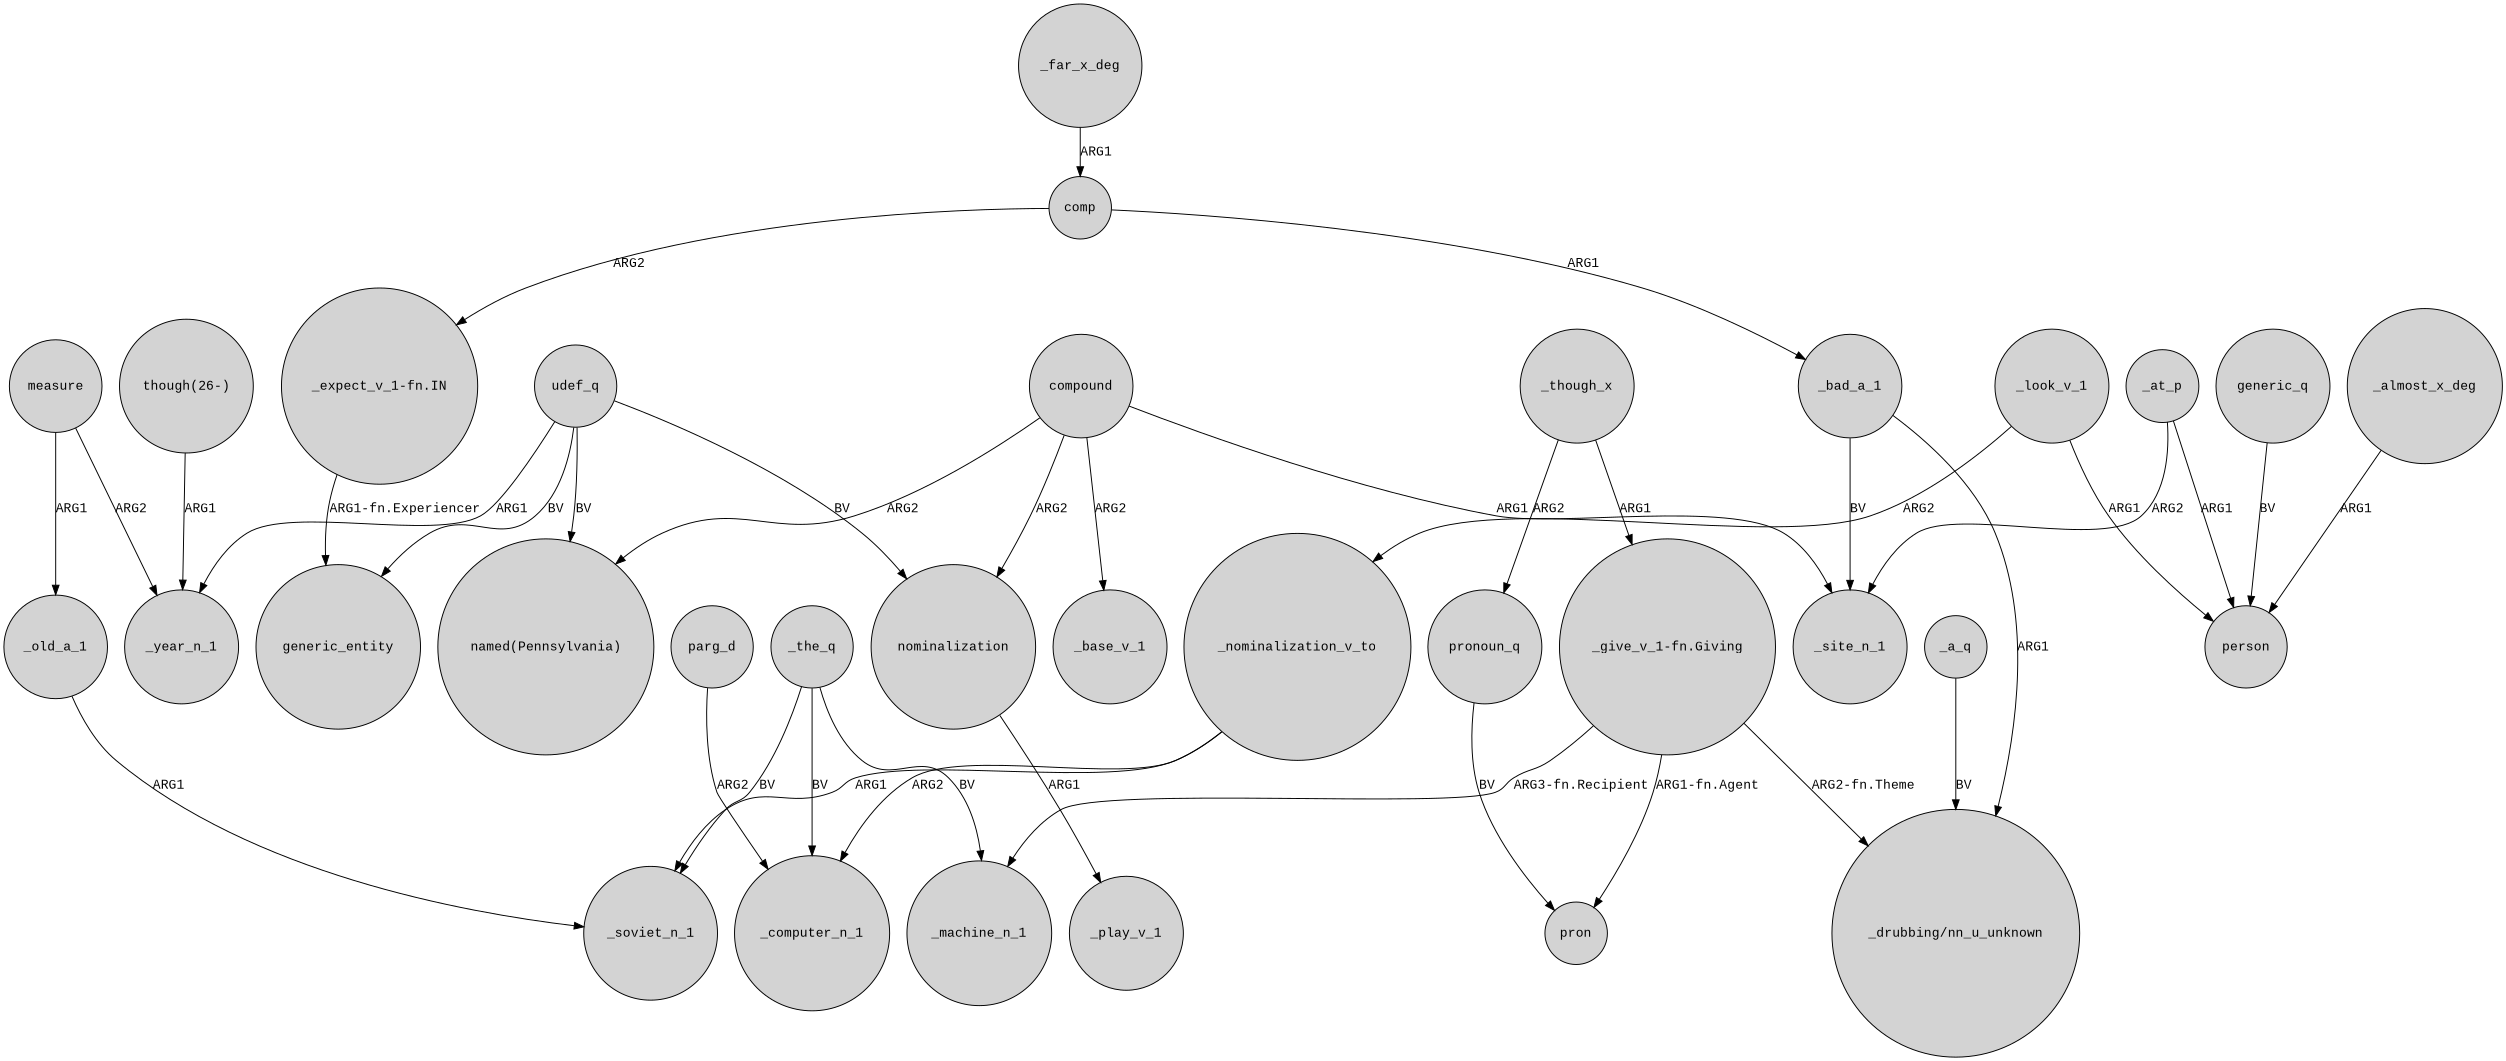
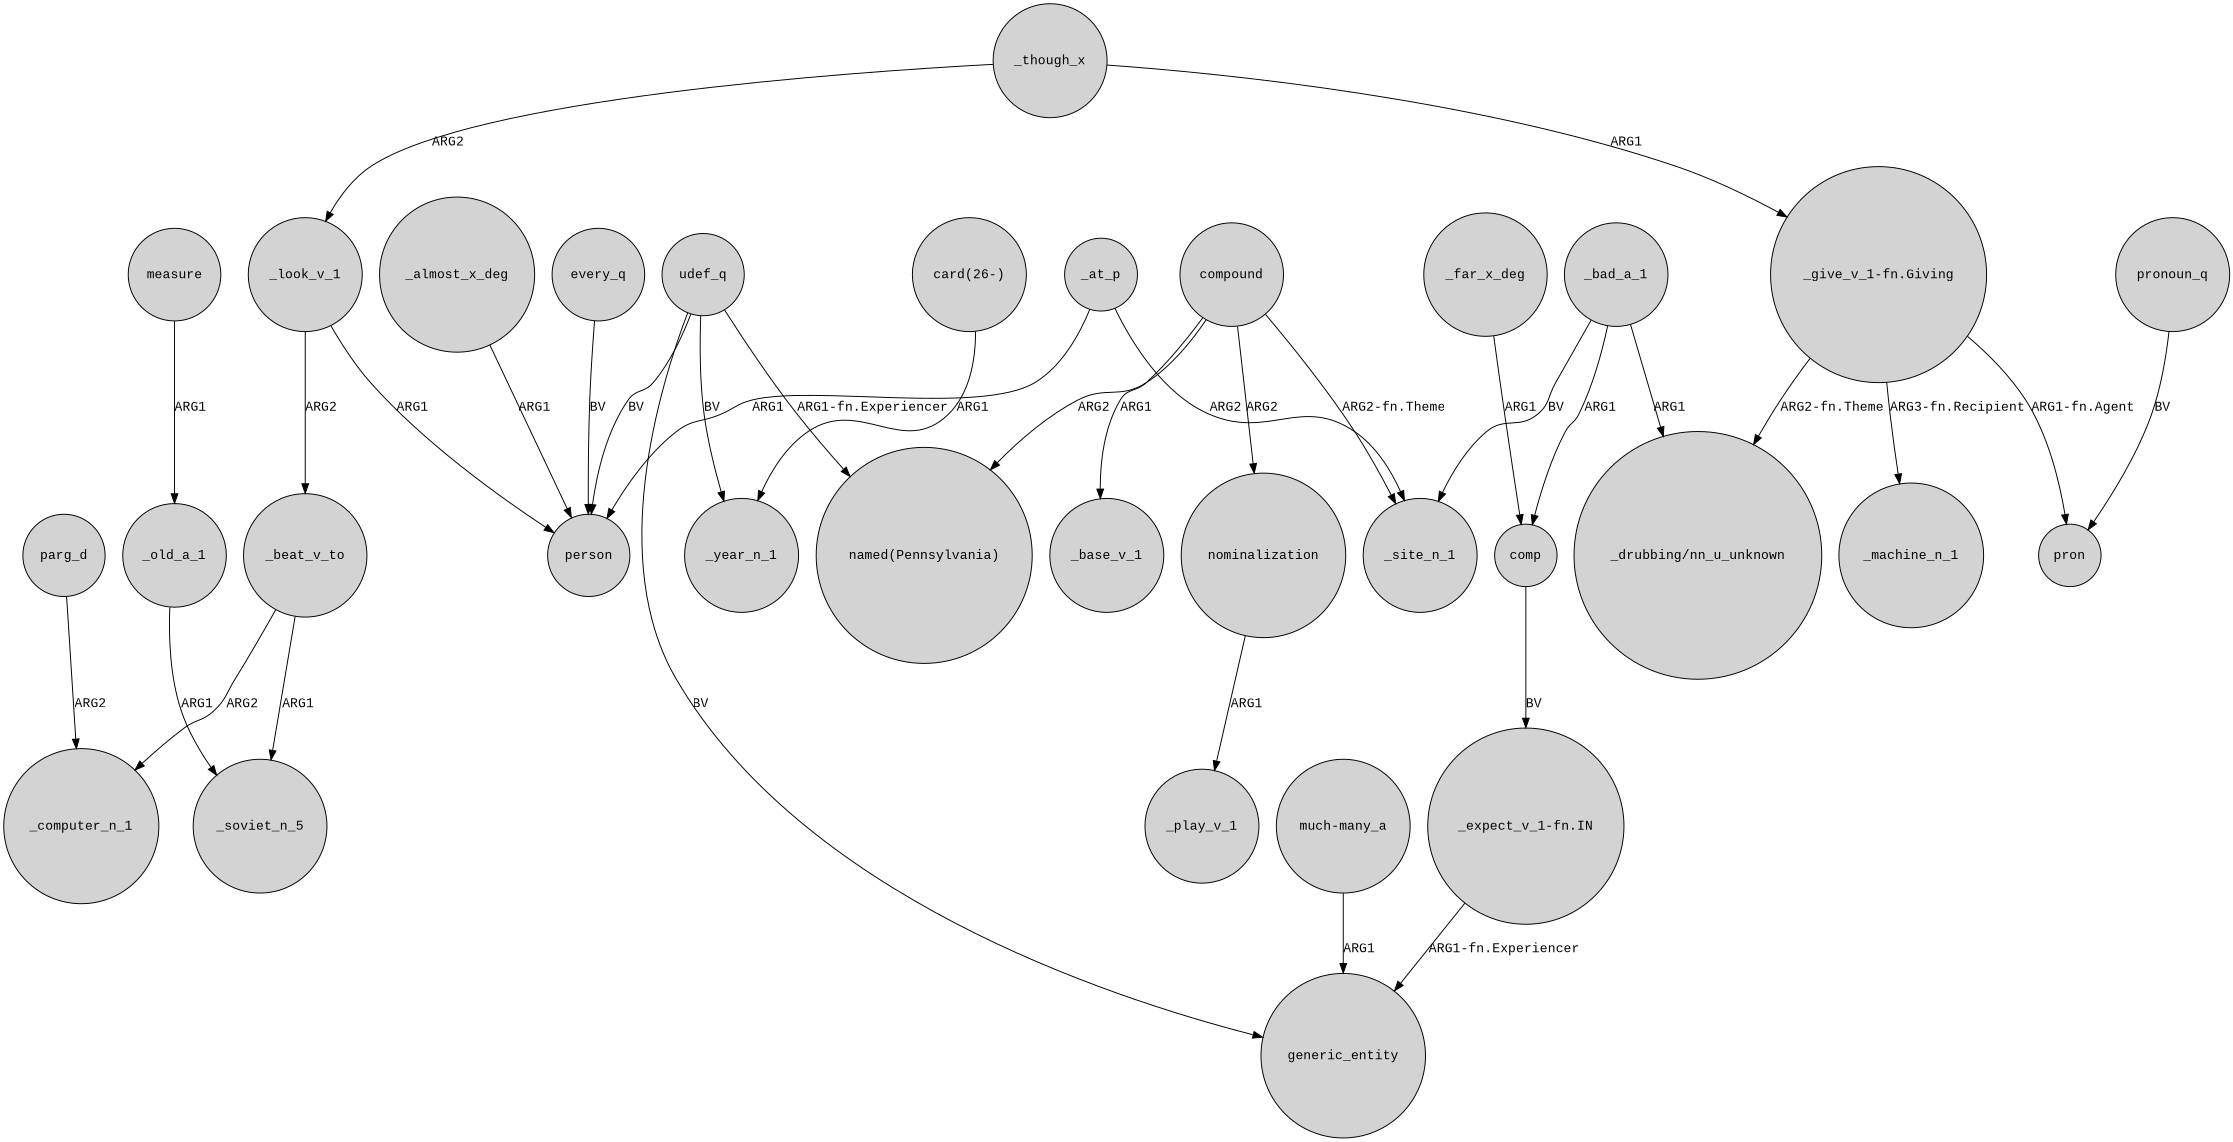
edge "comp" -> "_bad_a_1": reversed
edge "comp" -> "_expect_v_1-fn.IN": label "ARG2" -> "BV"
node "though(26-)": label "though(26-)" -> "card(26-)"
node "generic_q": label "generic_q" -> "every_q"
edge "udef_q" -> "nominalization": now "udef_q" -> "person"
edge "measure" -> "_year_n_1": removed, label "ARG2"
edge "udef_q" -> "_year_n_1": label "ARG1" -> "BV"
edge "udef_q" -> "named(Pennsylvania)": label "BV" -> "ARG1-fn.Experiencer"
edge "compound" -> "_base_v_1": label "ARG2" -> "ARG1"
edge "compound" -> "_site_n_1": label "ARG1" -> "ARG2-fn.Theme"
edge "_though_x" -> "pronoun_q": now "_though_x" -> "_look_v_1"
node "_the_q": removed
node "_nominalization_v_to": label "_nominalization_v_to" -> "_beat_v_to"
node "_a_q": removed
node "much-many_a": added
node "_soviet_n_1": label "_soviet_n_1" -> "_soviet_n_5"
